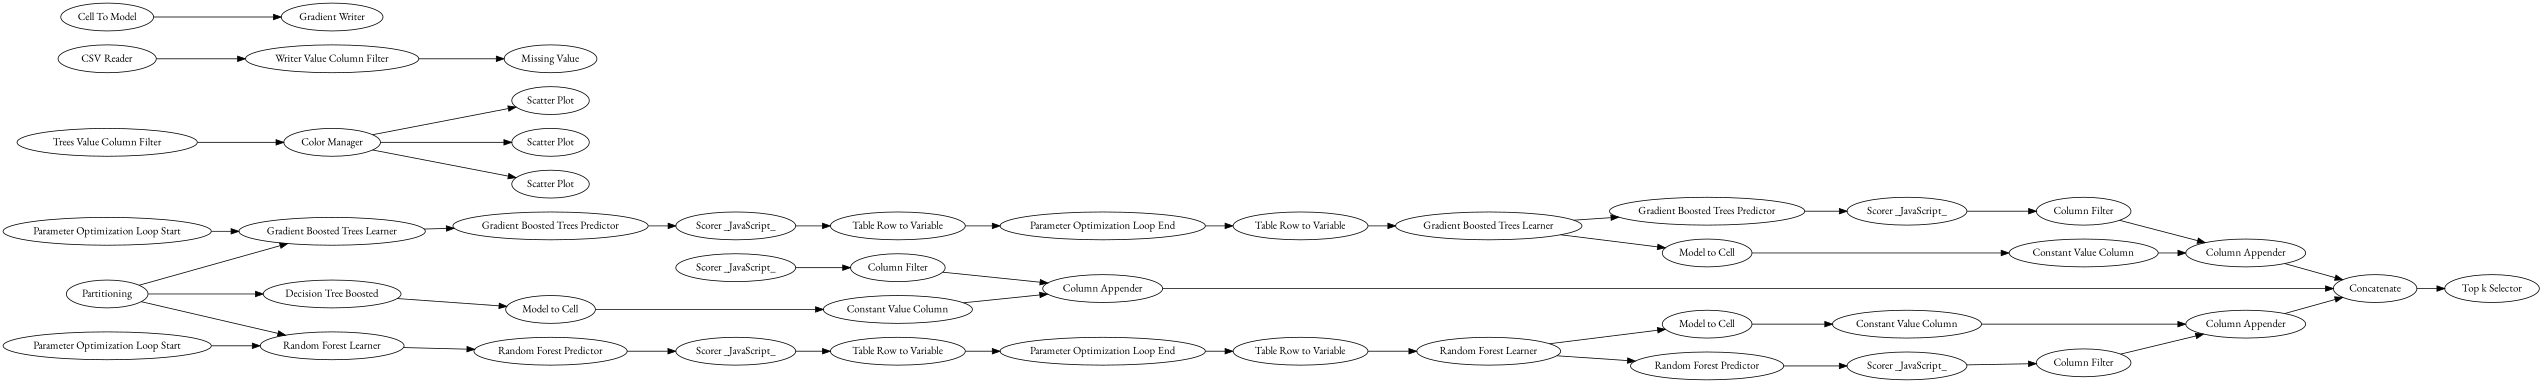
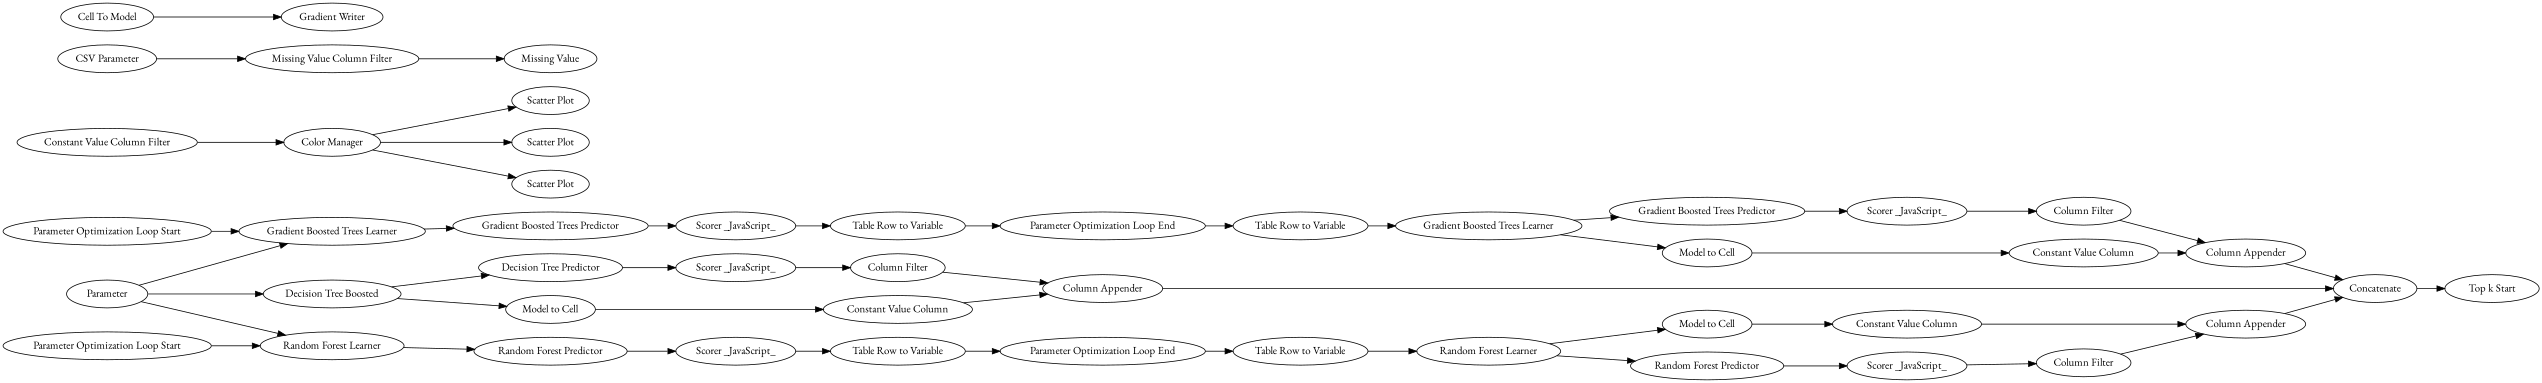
node "CSV Reader": label "CSV Reader" -> "CSV Parameter"
node "Writer Value Column Filter": label "Writer Value Column Filter" -> "Missing Value Column Filter"
node "Trees Value Column Filter": label "Trees Value Column Filter" -> "Constant Value Column Filter"
node "Decision Tree Predictor": added
node "Top k Selector": label "Top k Selector" -> "Top k Start"
node "Partitioning": label "Partitioning" -> "Parameter"
